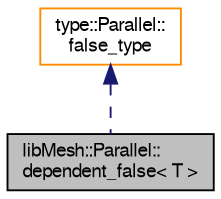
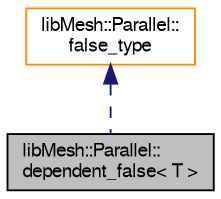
node "type::Parallel:: false_type": label "type::Parallel:: false_type" -> "libMesh::Parallel:: false_type"
